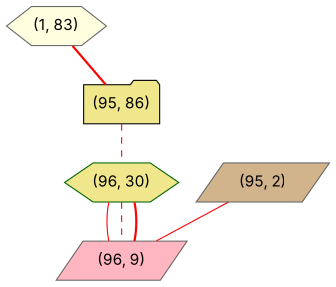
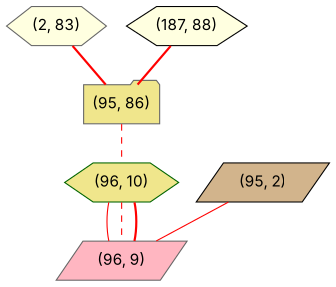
node "(1, 83)": label "(1, 83)" -> "(2, 83)"
node "(187, 88)": added
node "(95, 86)": color black -> gray40
node "(96, 30)": label "(96, 30)" -> "(96, 10)"
node "(95, 2)": color gray40 -> black
